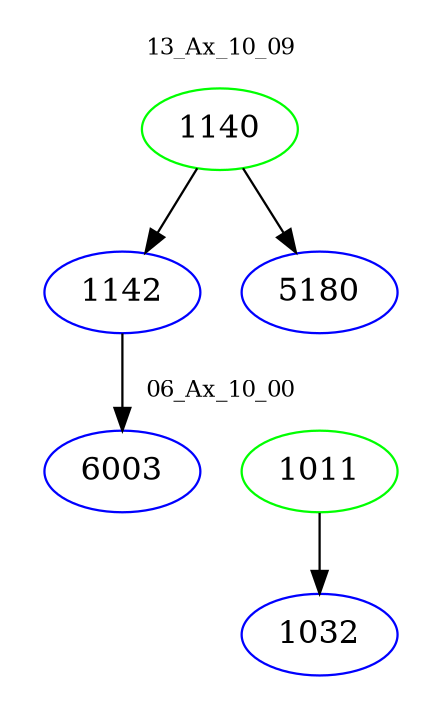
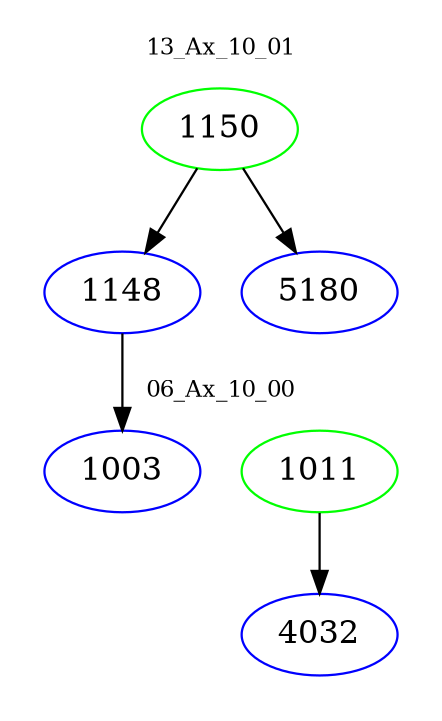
cluster "13_Ax_10_09": label "13_Ax_10_09" -> "13_Ax_10_01"
node "1140": label "1140" -> "1150"
node "1142": label "1142" -> "1148"
node "6003": label "6003" -> "1003"
node "1032": label "1032" -> "4032"
